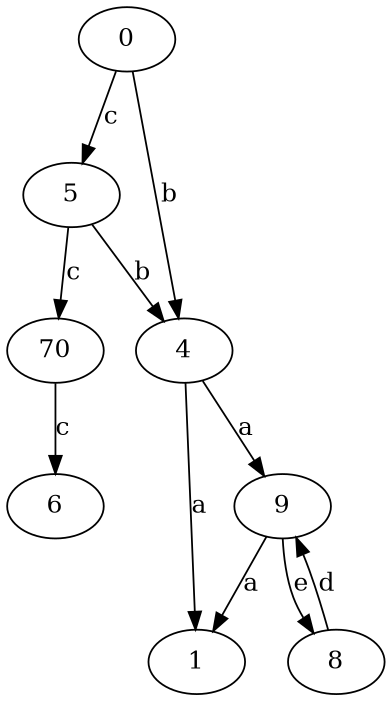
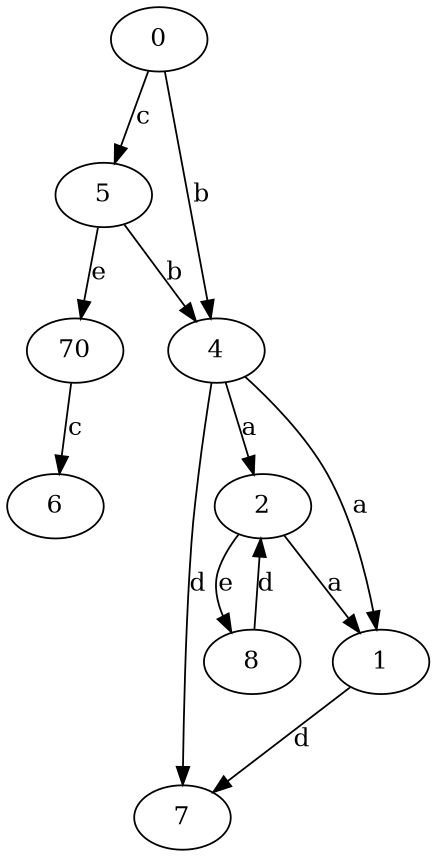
edge "5" -> "70": label "c" -> "e"
node "9": label "9" -> "2"
node "7": added
